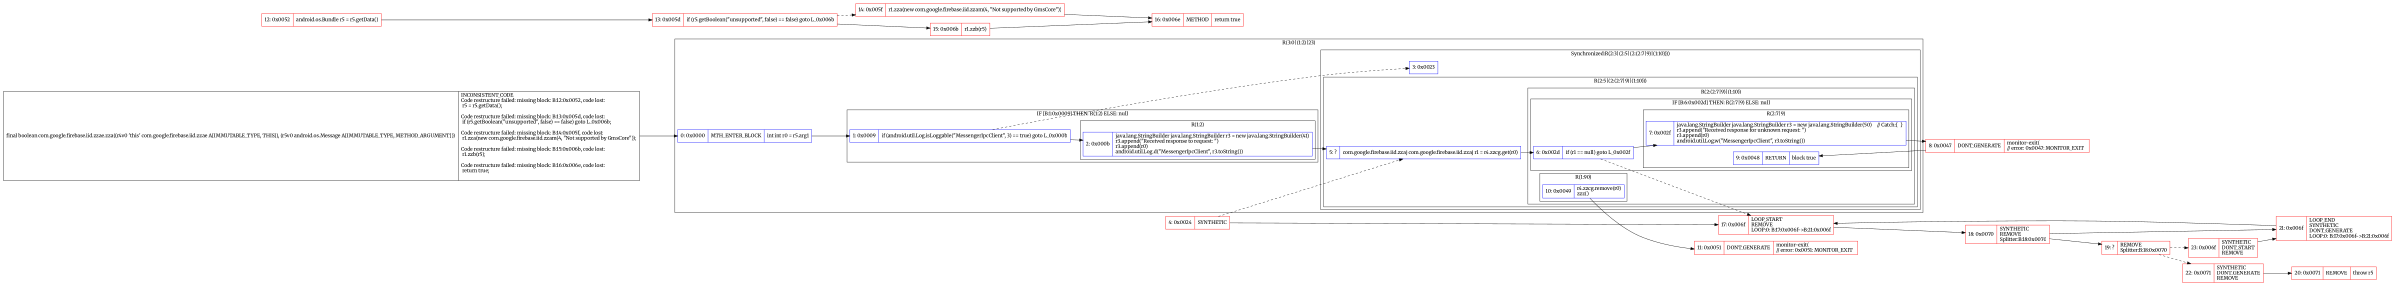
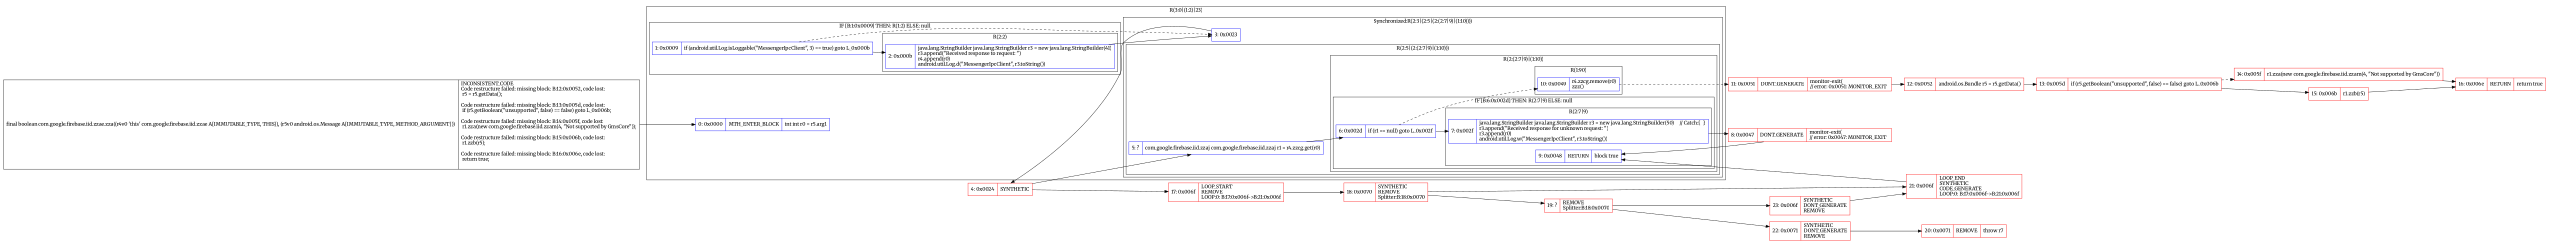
node "16: 0x006e": text "METHOD" -> "RETURN"
edge "11: 0x0051" -> "12: 0x0052": added
edge "3: 0x0023" -> "4: 0x0024": added
cluster "R(1:2)": label "R(1:2)" -> "R(2:2)"
edge "0: 0x0000" -> "1: 0x0009": removed
node "2: 0x000b": text "r3.append(r0)" -> "r4.append(r0)"
edge "2: 0x000b" -> "5: ?": now "2: 0x000b" -> "3: 0x0023"
edge "6: 0x002d" -> "17: 0x006f": now "6: 0x002d" -> "10: 0x0049"
edge "4: 0x0024" -> "5: ?": style dashed -> solid
edge "21: 0x006f" -> "17: 0x006f": now "21: 0x006f" -> "9: 0x0048"
node "21: 0x006f": text "DONT_GENERATE" -> "CODE_GENERATE"
edge "10: 0x0049" -> "11: 0x0051": style solid -> dashed
edge "19: ?" -> "23: 0x006f": style dashed -> solid
node "23: 0x006f": text "DONT_START" -> "DONT_GENERATE"
edge "19: ?" -> "22: 0x0071": style dashed -> solid
node "20: 0x0071": text "throw r5" -> "throw r7"
